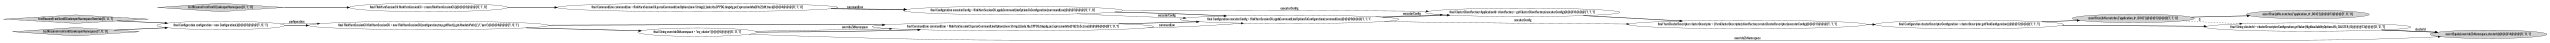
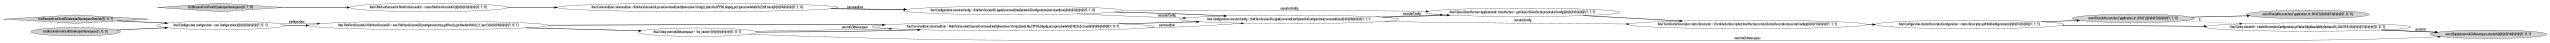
node "testResumeFromYarnIDZookeeperNamespace['1', '0', '0']": shape diamond -> ellipse
